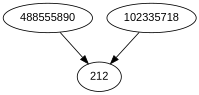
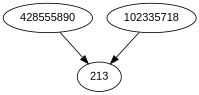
node "488555890": label "488555890" -> "428555890"
node "212": label "212" -> "213"
